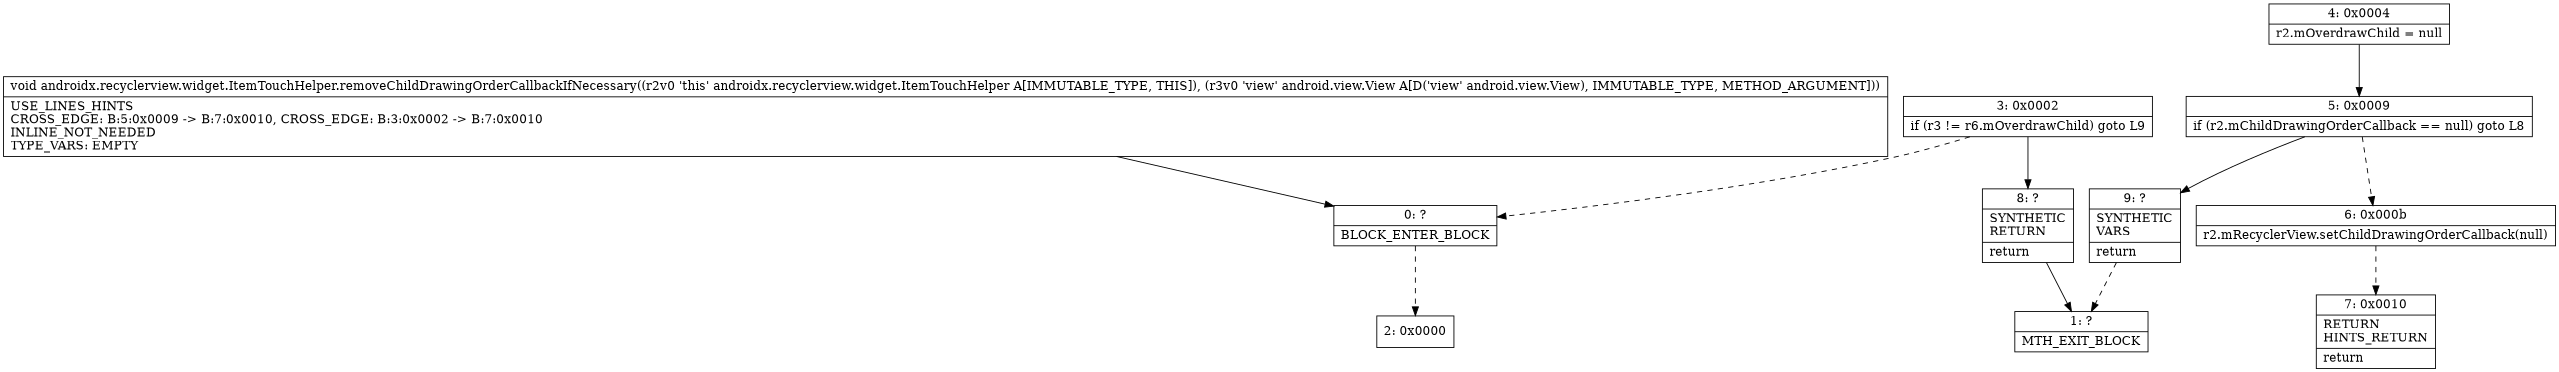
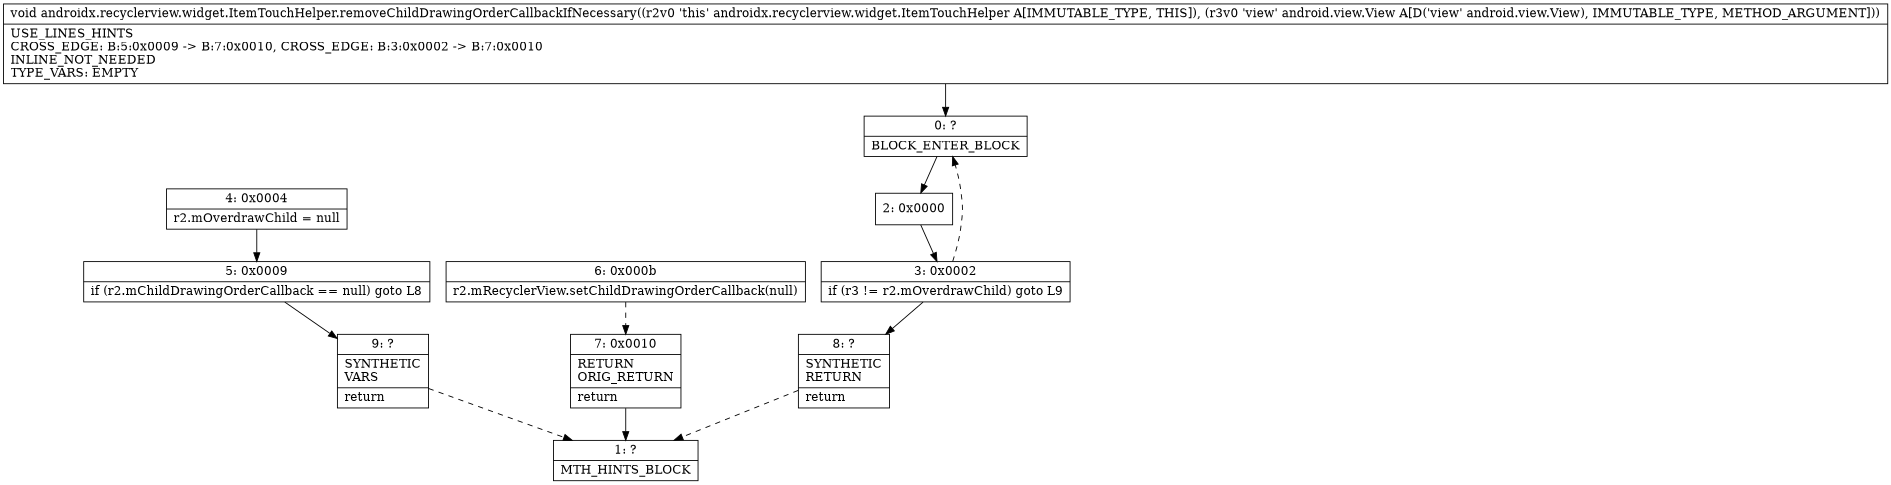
node "3: 0x0002": text "if (r3 != r6.mOverdrawChild) goto L9" -> "if (r3 != r2.mOverdrawChild) goto L9"
edge "5: 0x0009" -> "6: 0x000b": removed
edge "2: 0x0000" -> "3: 0x0002": added
edge "0: ?" -> "2: 0x0000": style dashed -> solid
edge "8: ?" -> "1: ?": style solid -> dashed
node "7: 0x0010": text "HINTS_RETURN" -> "ORIG_RETURN"
node "1: ?": text "MTH_EXIT_BLOCK" -> "MTH_HINTS_BLOCK"
edge "7: 0x0010" -> "1: ?": added
